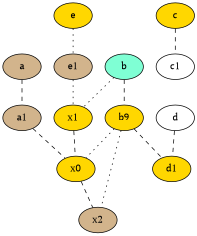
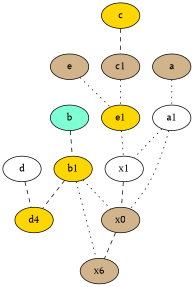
node "e": fillcolor gold -> tan
node "e1": fillcolor tan -> gold
node "c1": fillcolor white -> tan
edge "a" -- "a1": style dashed -> dotted
edge "b" -- "x1": now "a1" -- "x1"
edge "c1" -- "e1": added
node "a1": fillcolor tan -> white
node "x1": fillcolor gold -> white
node "b9": label "b9" -> "b1"
edge "a1" -- "x0": style dashed -> dotted
node "x0": fillcolor gold -> tan
node "d1": label "d1" -> "d4"
node "x2": label "x2" -> "x6"
